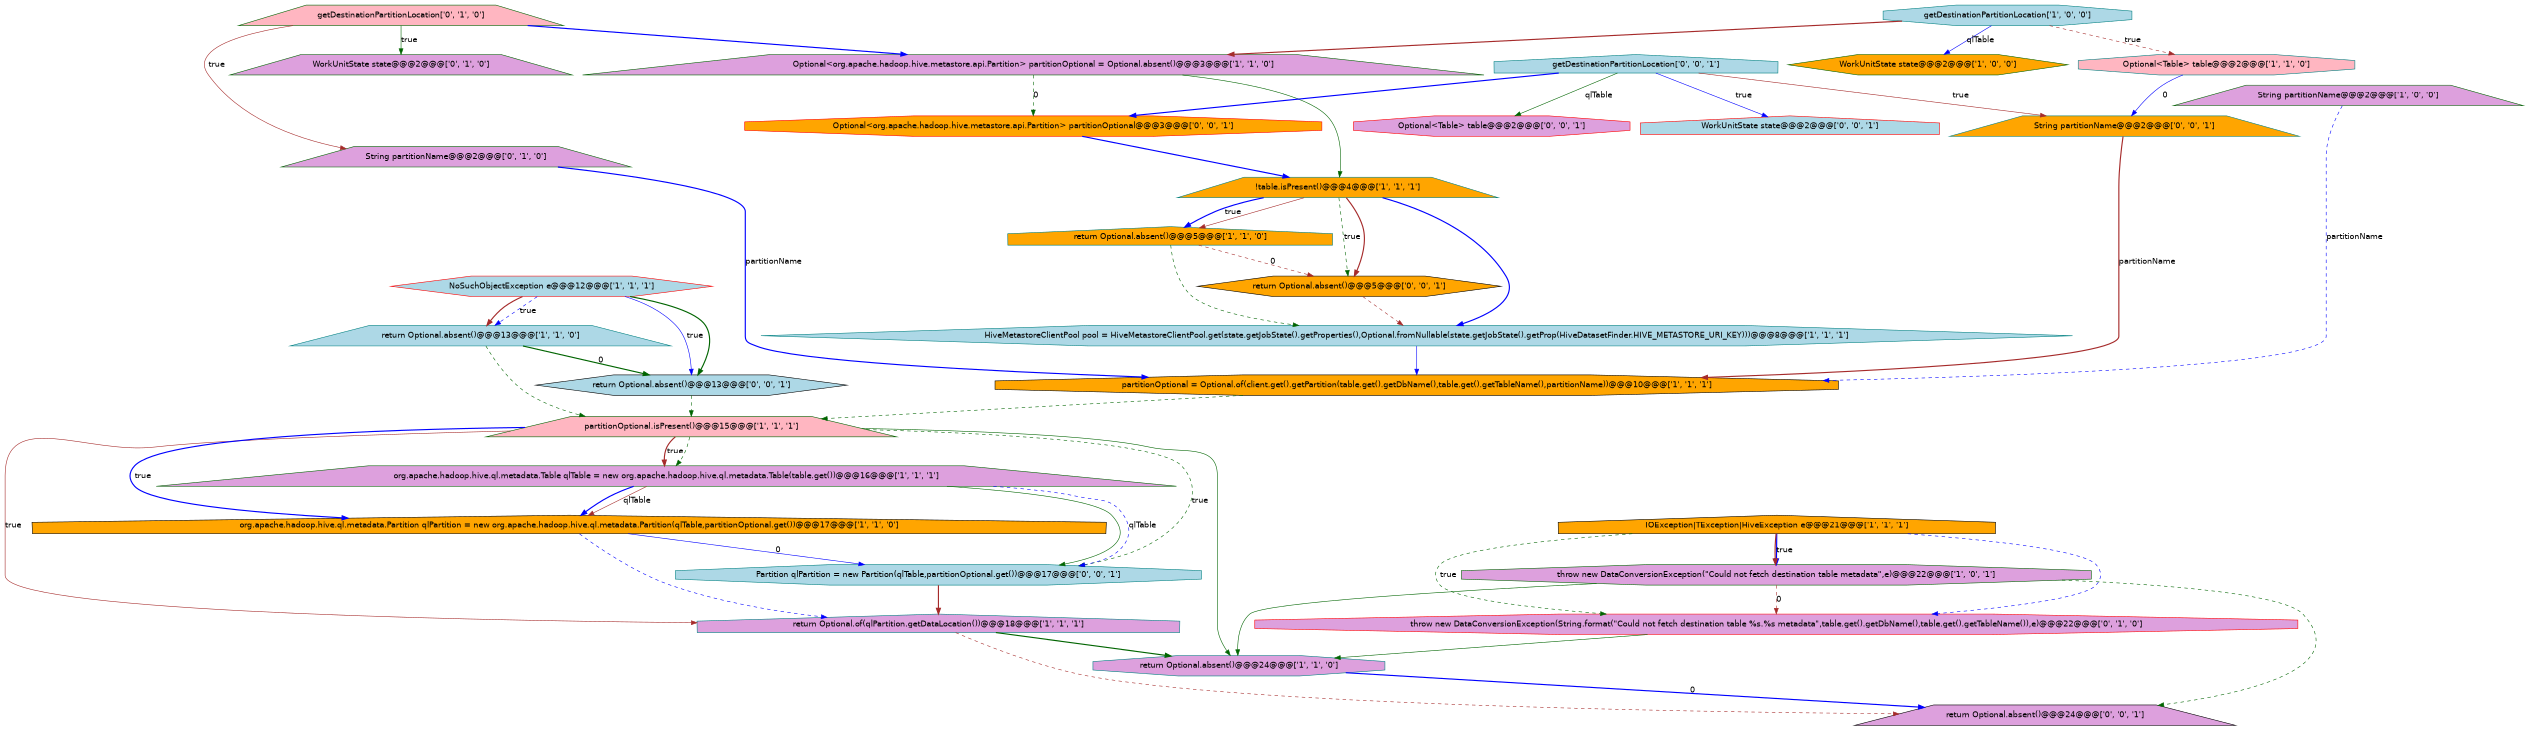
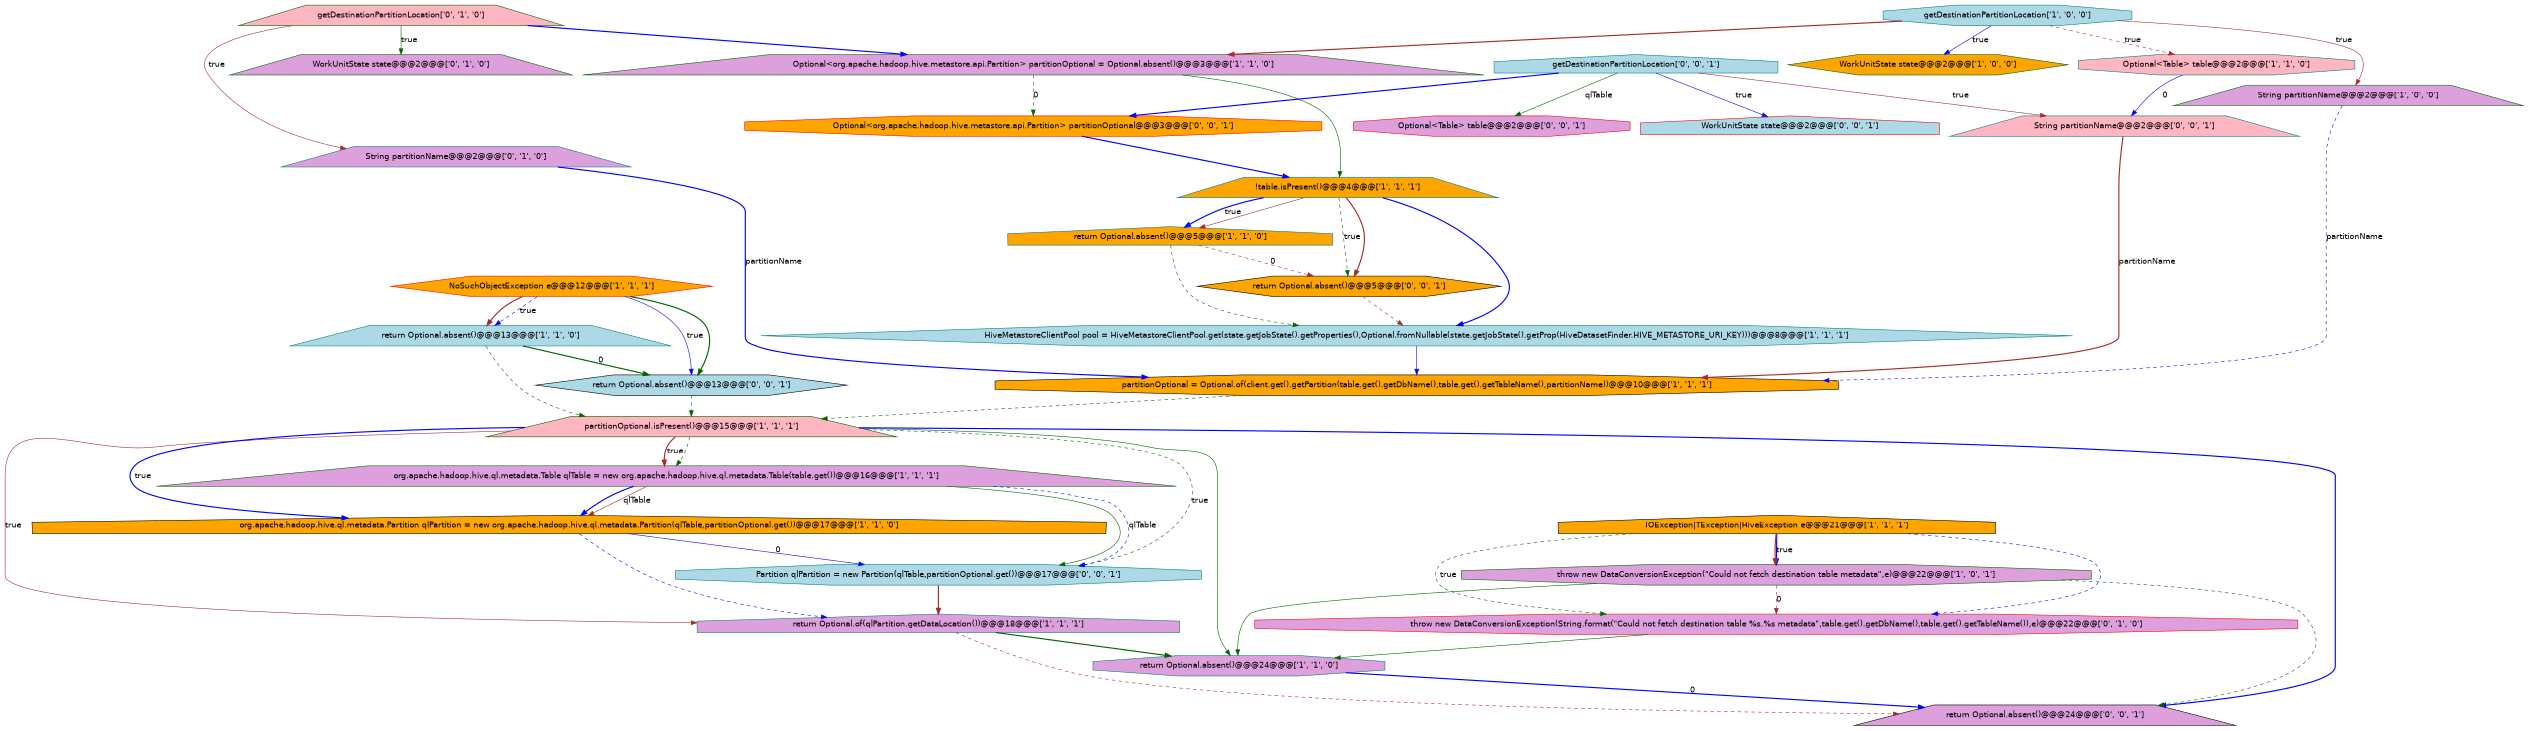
edge "getDestinationPartitionLocation['1', '0', '0']" -> "String partitionName@@@2@@@['1', '0', '0']": added, label "true"
edge "getDestinationPartitionLocation['1', '0', '0']" -> "WorkUnitState state@@@2@@@['1', '0', '0']": label "qlTable" -> "true"
node "String partitionName@@@2@@@['0', '0', '1']": fillcolor orange -> lightpink
node "String partitionName@@@2@@@['0', '1', '0']": color darkgreen -> teal
node "NoSuchObjectException e@@@12@@@['1', '1', '1']": fillcolor lightblue -> orange
edge "partitionOptional.isPresent()@@@15@@@['1', '1', '1']" -> "return Optional.absent()@@@24@@@['0', '0', '1']": added
